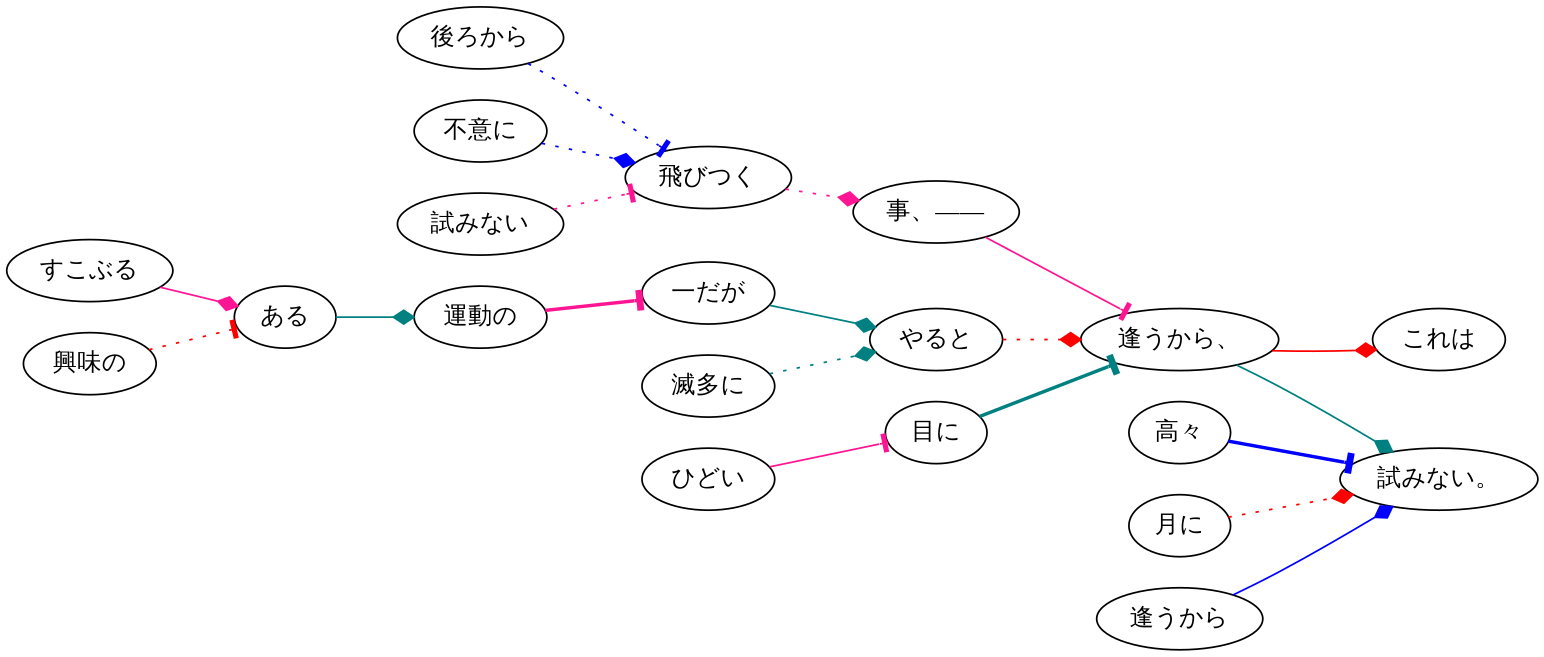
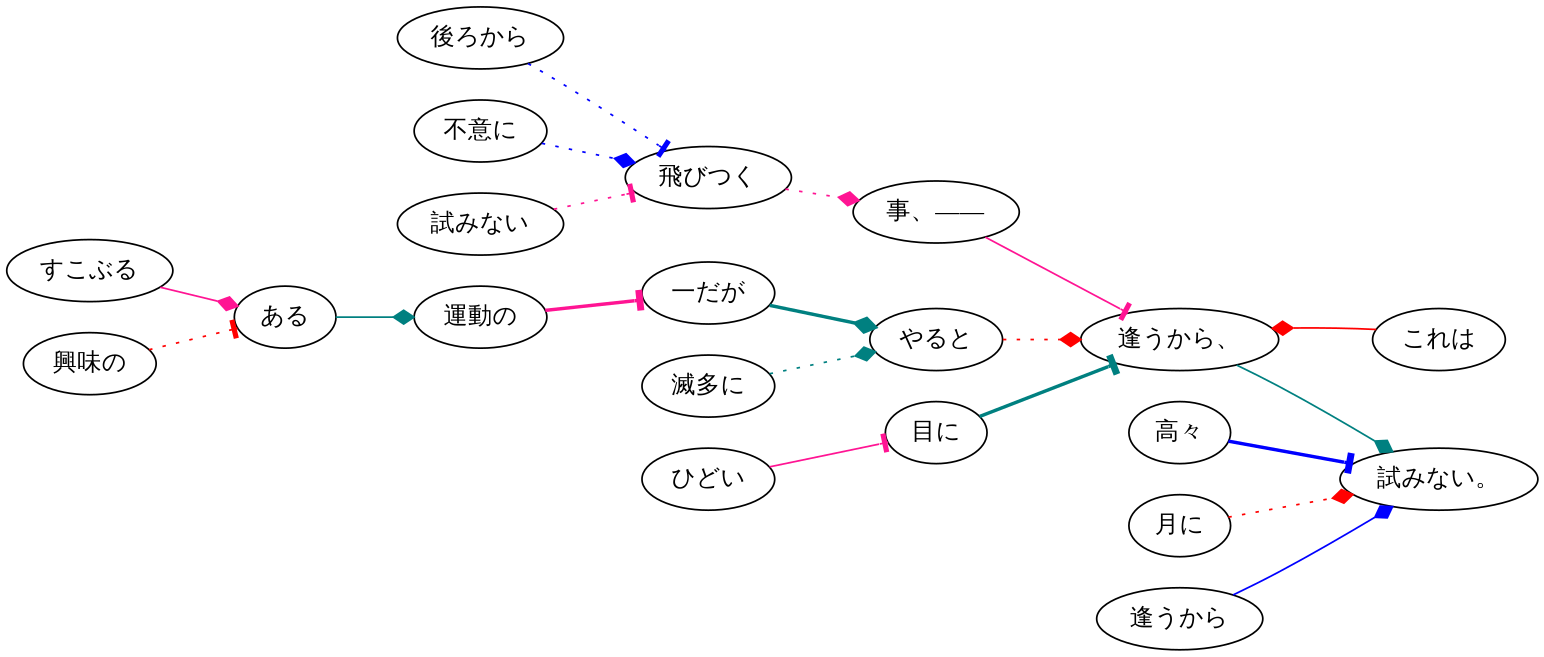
edge "一だが" -> "やると": style solid -> bold
edge "逢うから、" -> "これは": reversed
